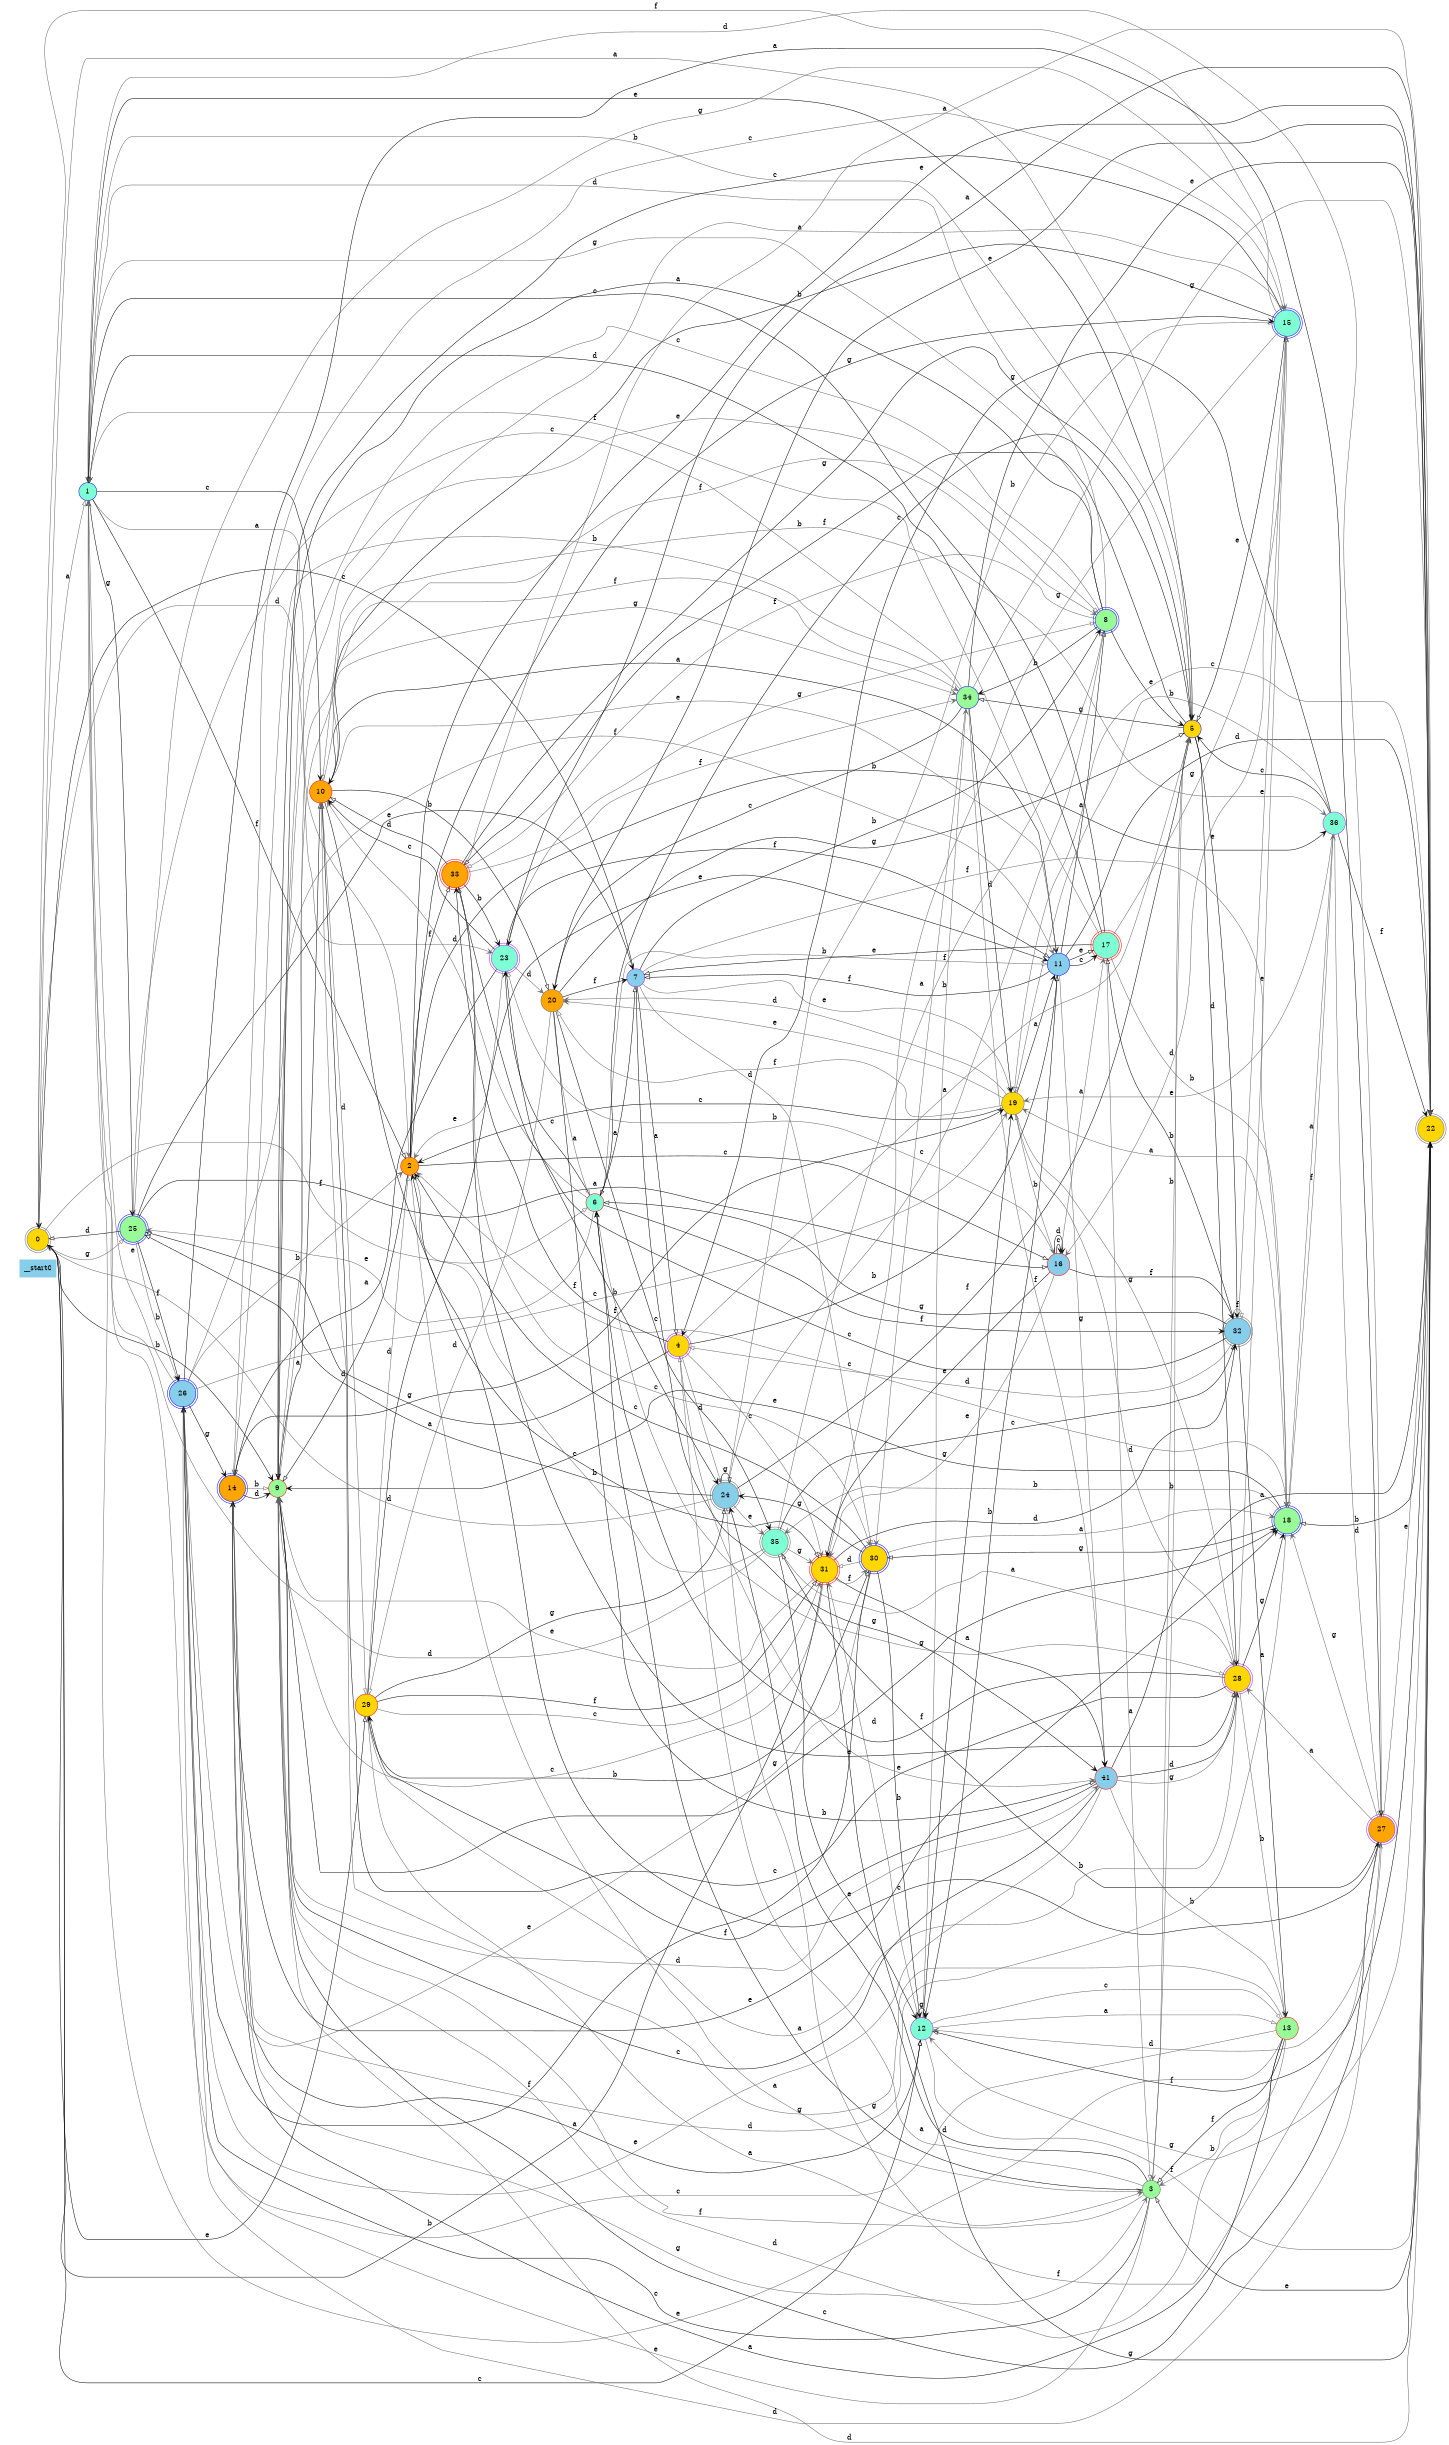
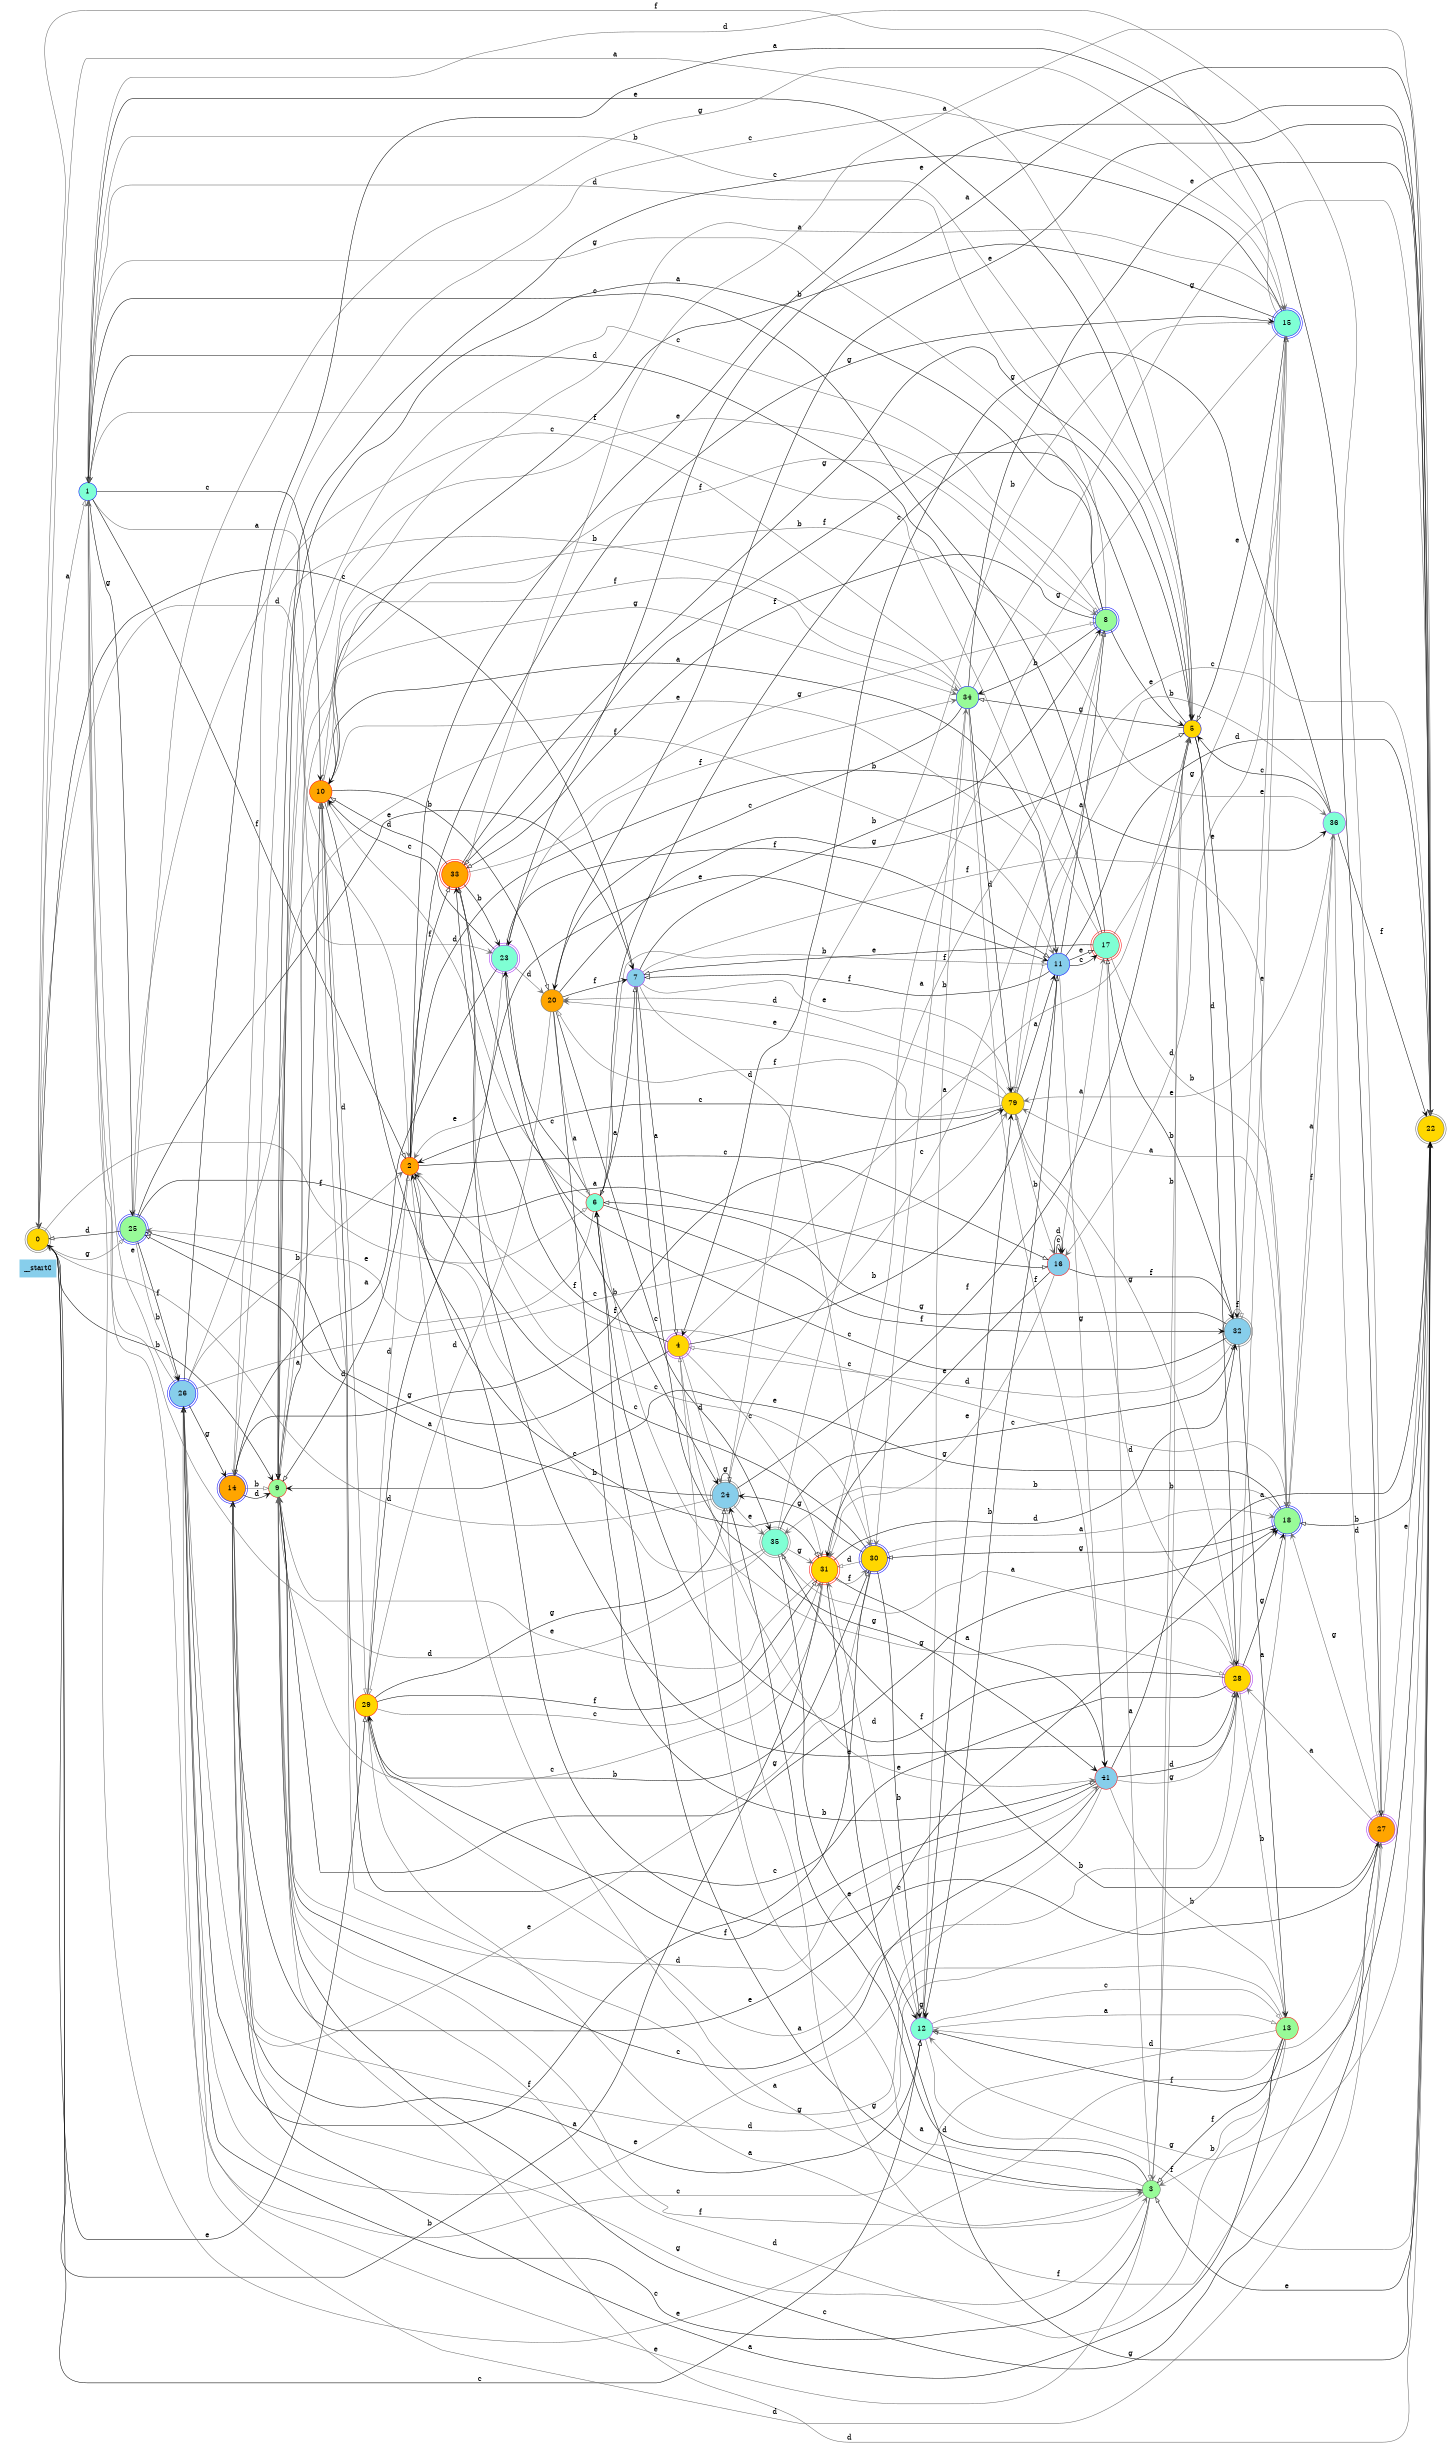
edge "15" -> "0": arrowhead onormal -> vee
edge "8" -> "33": color gray40 -> black
node "19": label "19" -> "79"
edge "16" -> "23": removed, label "b"
